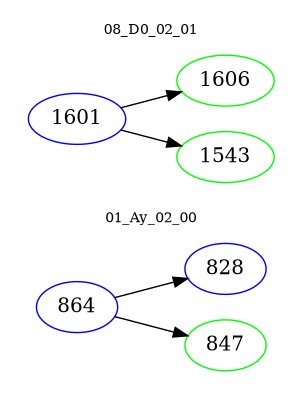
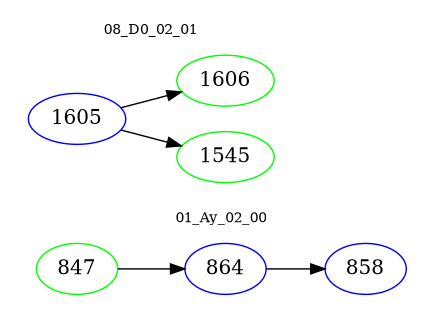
node "1601": label "1601" -> "1605"
node "1543": label "1543" -> "1545"
node "828": label "828" -> "858"
edge "864" -> "847": reversed
